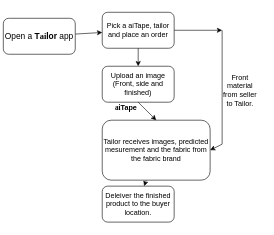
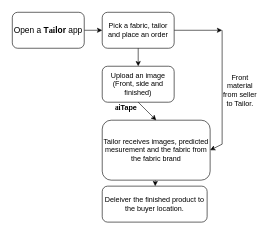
node "Pick a aiTape, tailor and place an order": label "Pick a aiTape, tailor and place an order" -> "Pick a fabric, tailor and place an order"
node "Open a Tailor app": moved (39, 36) -> (48, 30)
node "Deleiver the finished product to the buyer location.": size 72x36 -> 105x36
